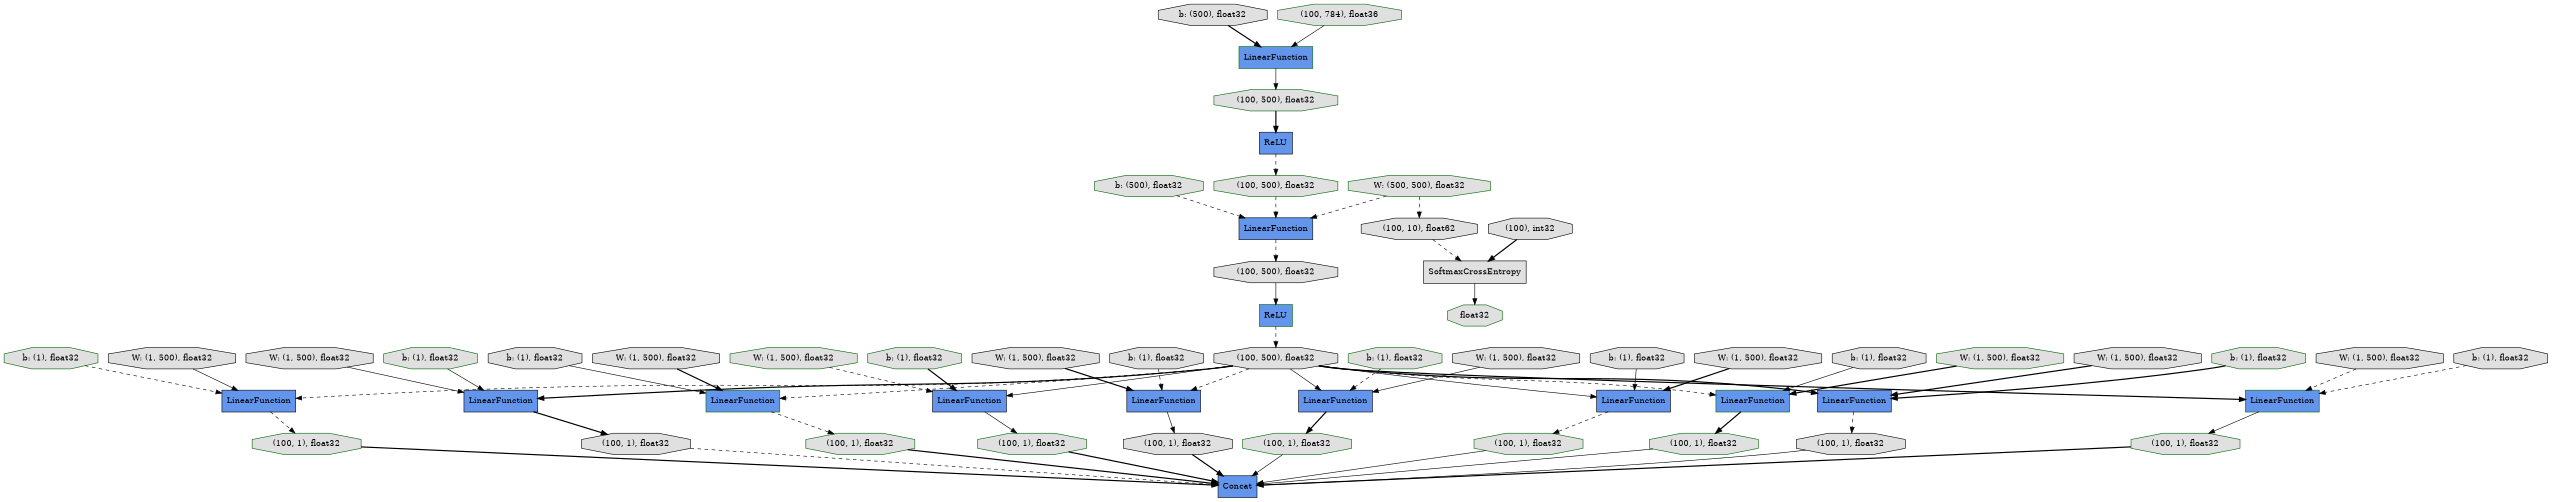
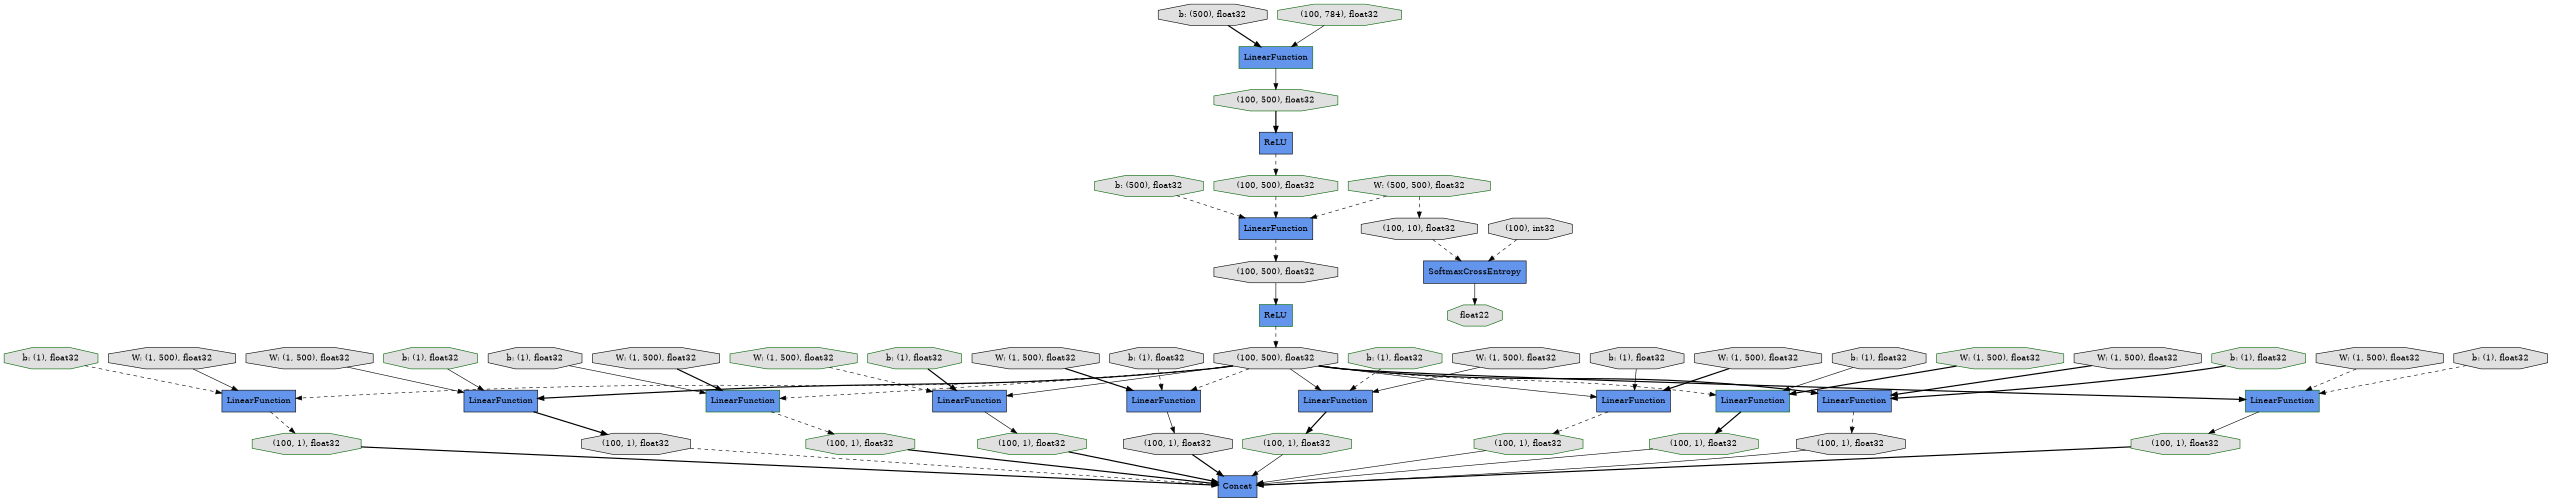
node "(100, 784), float36": label "(100, 784), float36" -> "(100, 784), float32"
node "(100, 10), float62": label "(100, 10), float62" -> "(100, 10), float32"
edge "(100), int32" -> "SoftmaxCrossEntropy": style bold -> dashed
node "SoftmaxCrossEntropy": fillcolor #e0e0e0 -> #6495ed
node "float32": label "float32" -> "float22"
